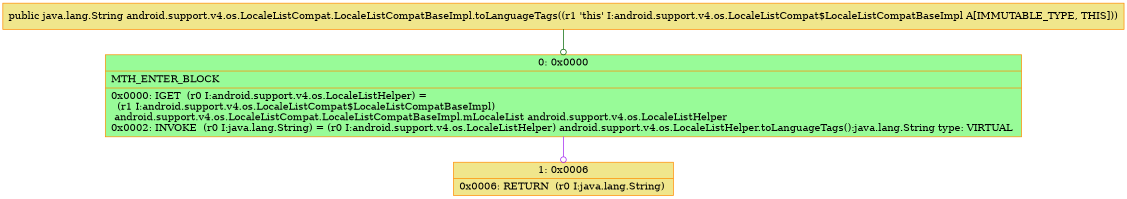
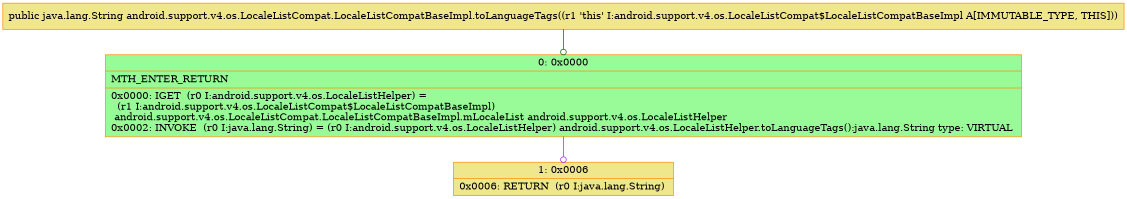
node "0: 0x0000": text "MTH_ENTER_BLOCK" -> "MTH_ENTER_RETURN"
